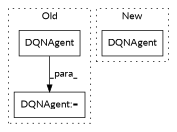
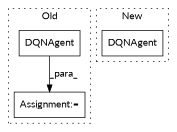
node "DQNAgent:=": label "DQNAgent:=" -> "Assignment:="
